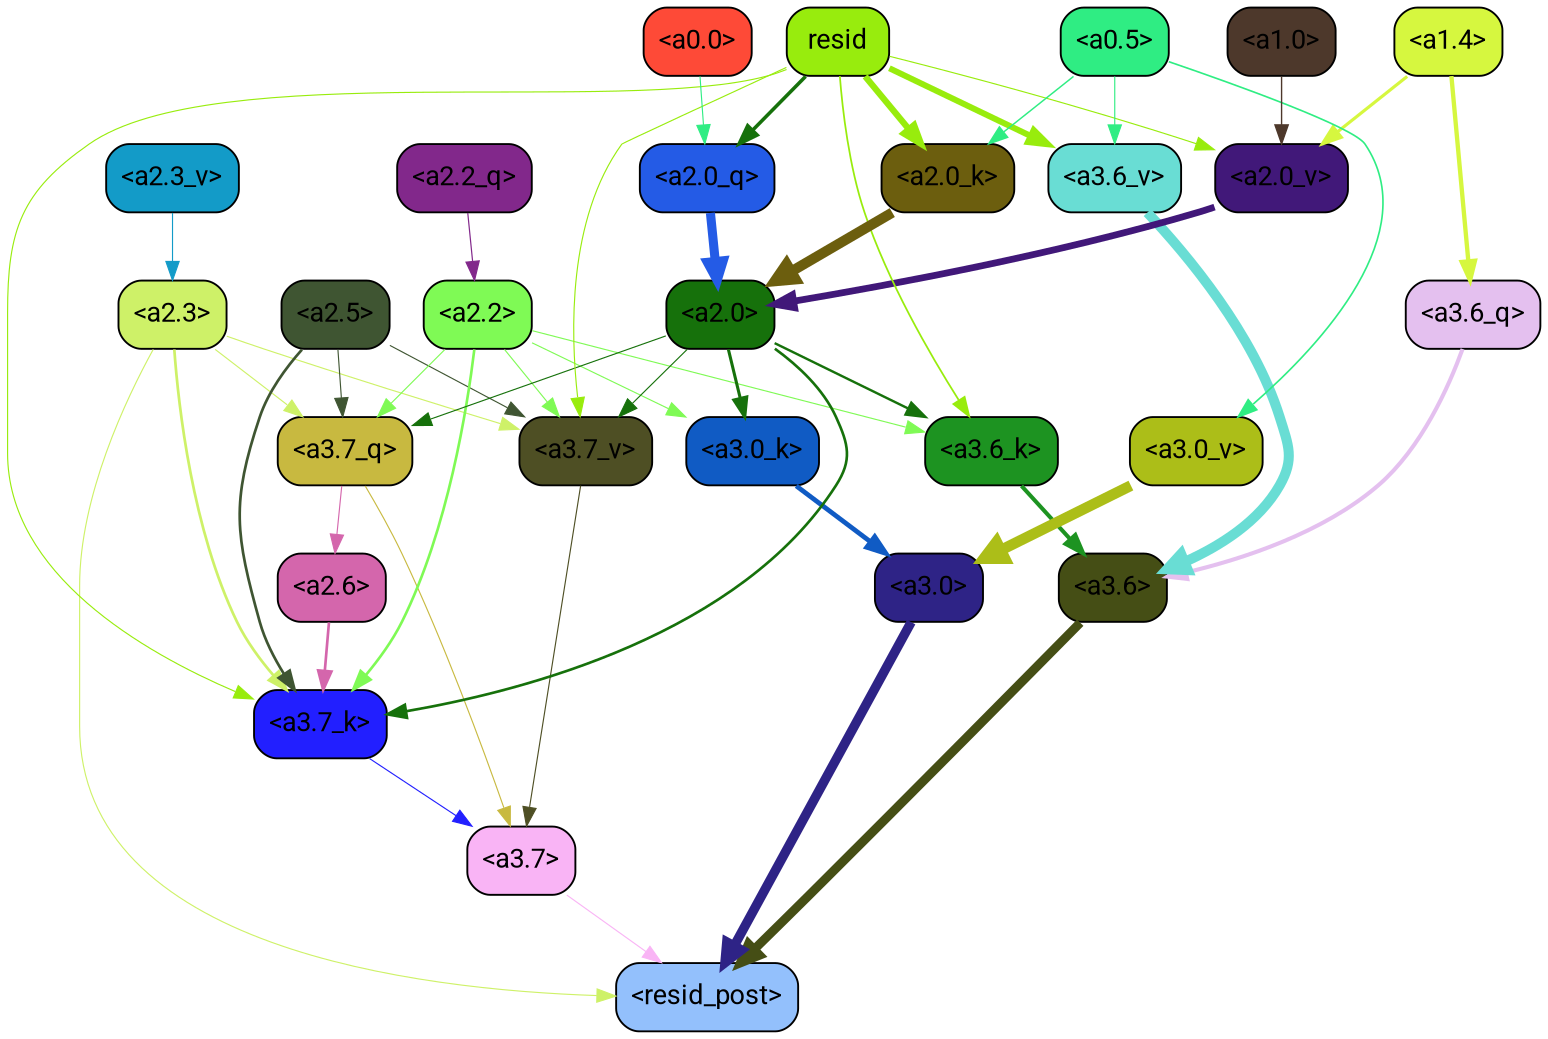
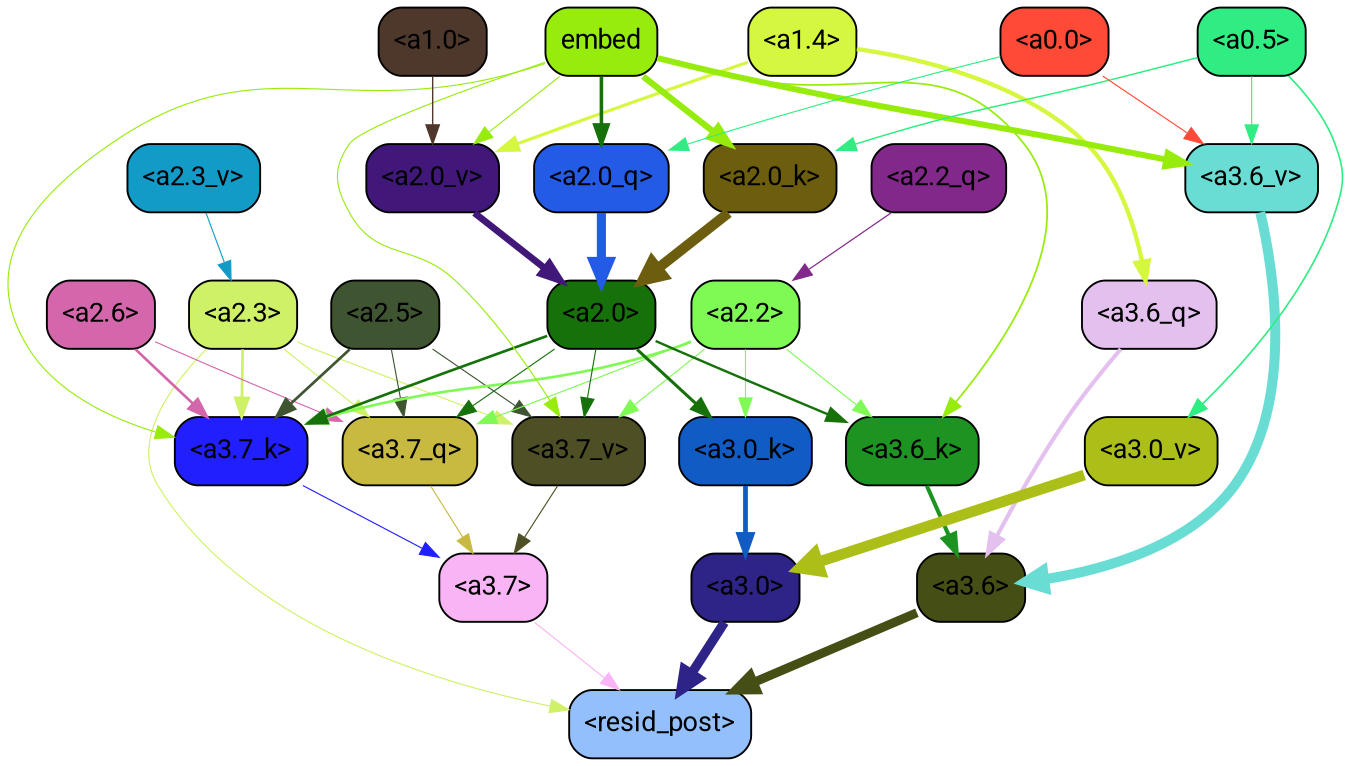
node "resid": label "resid" -> "embed"
edge "<a0.0>" -> "<a3.6_v>": added
edge "<a3.7_q>" -> "<a2.6>": reversed
